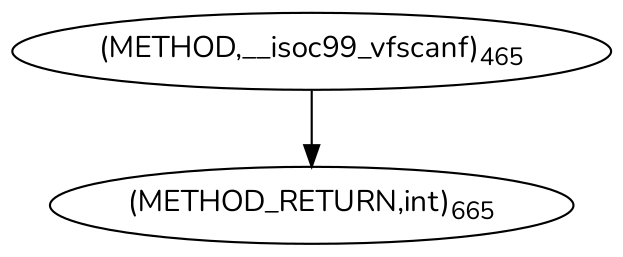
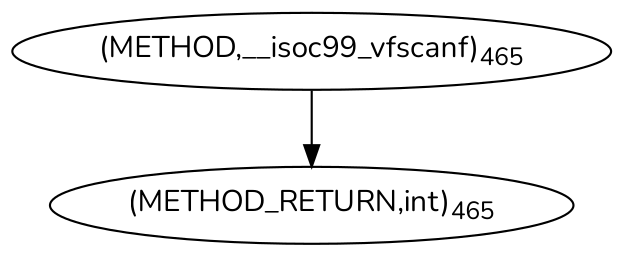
node "(METHOD_RETURN,int)": text "665" -> "465"
